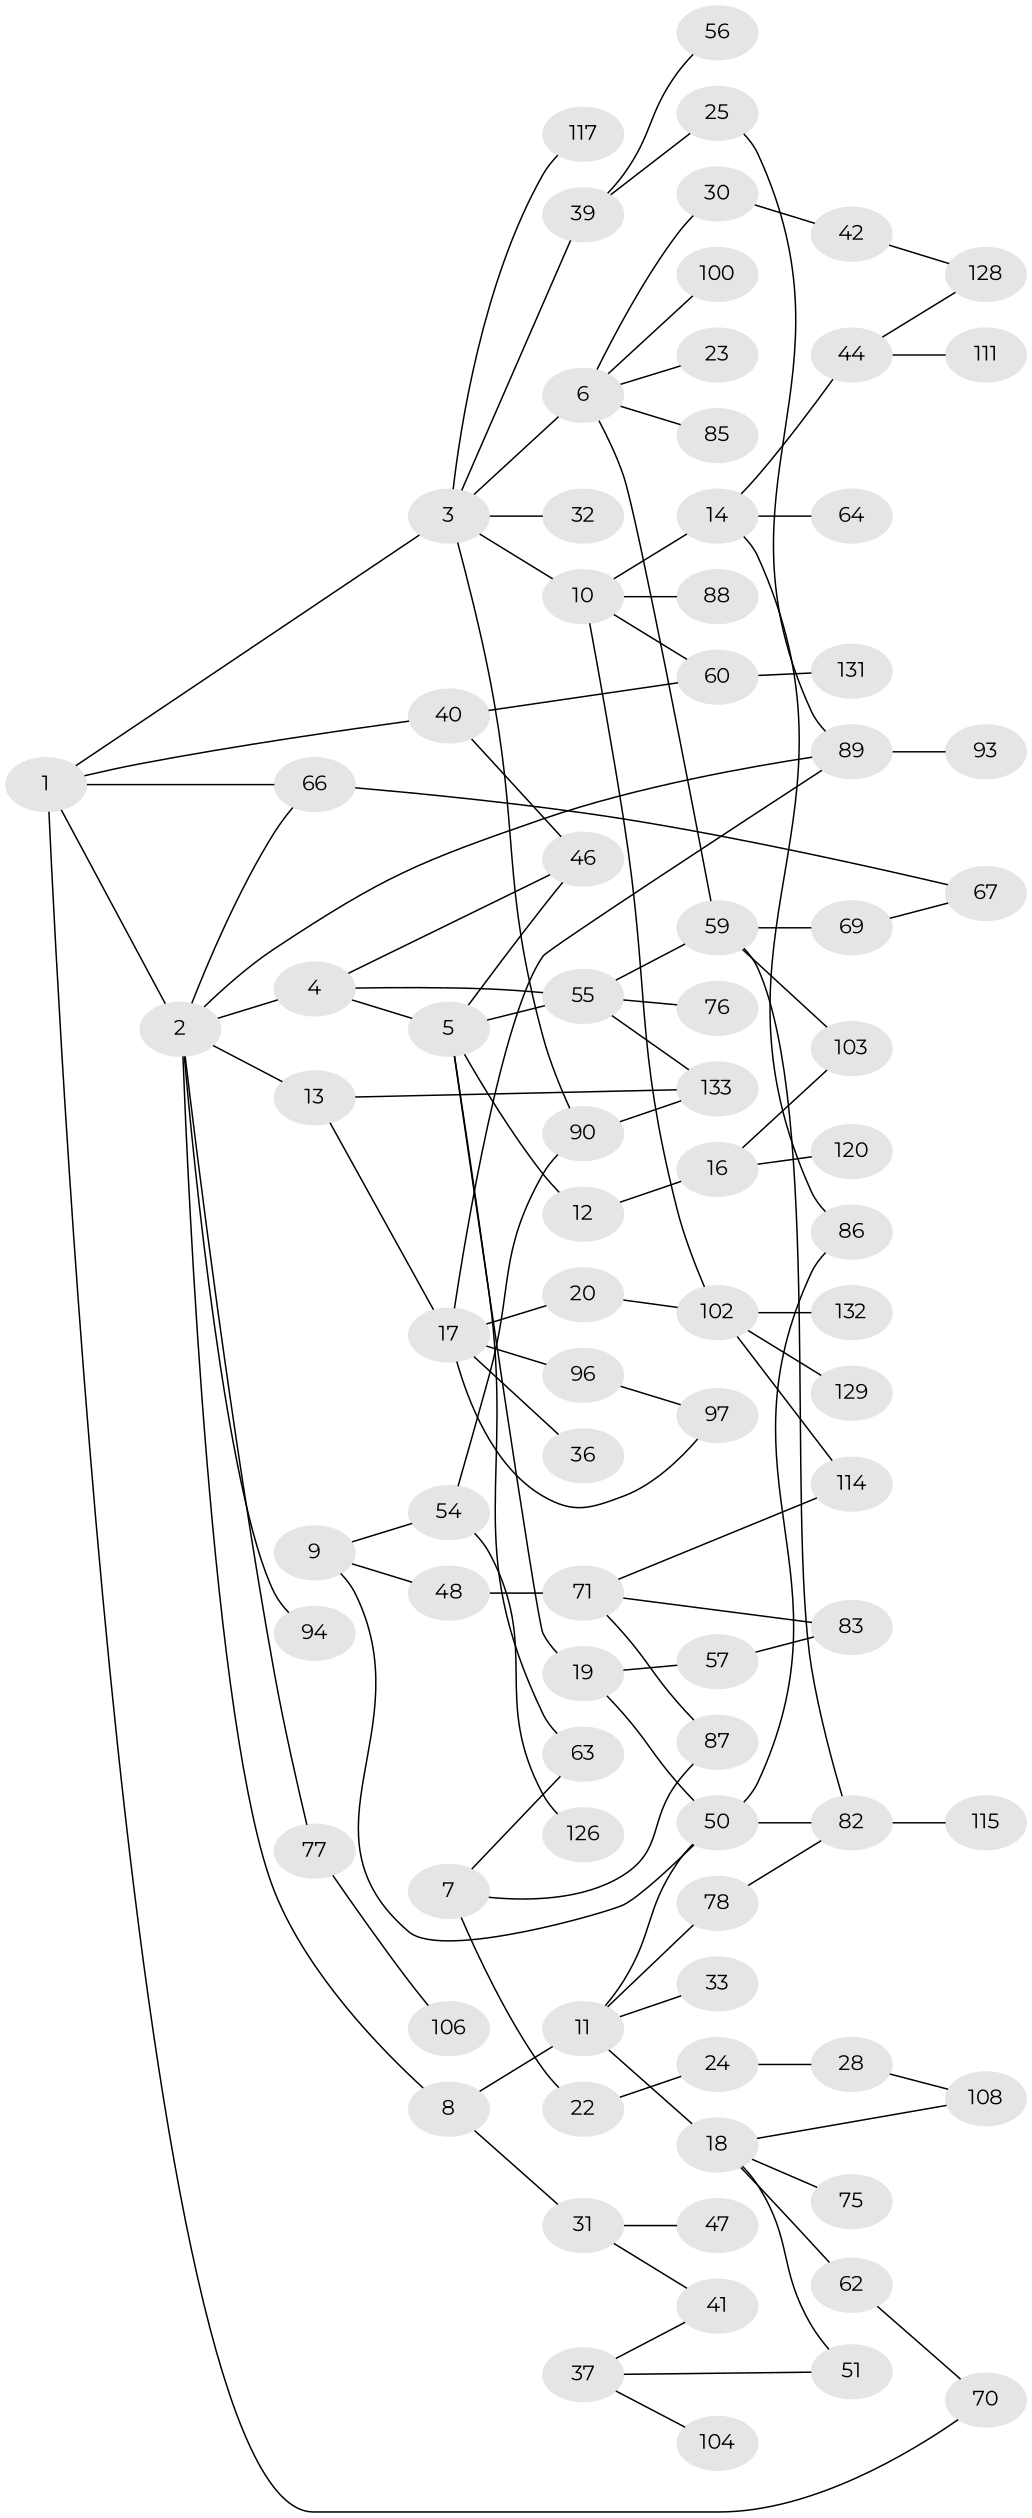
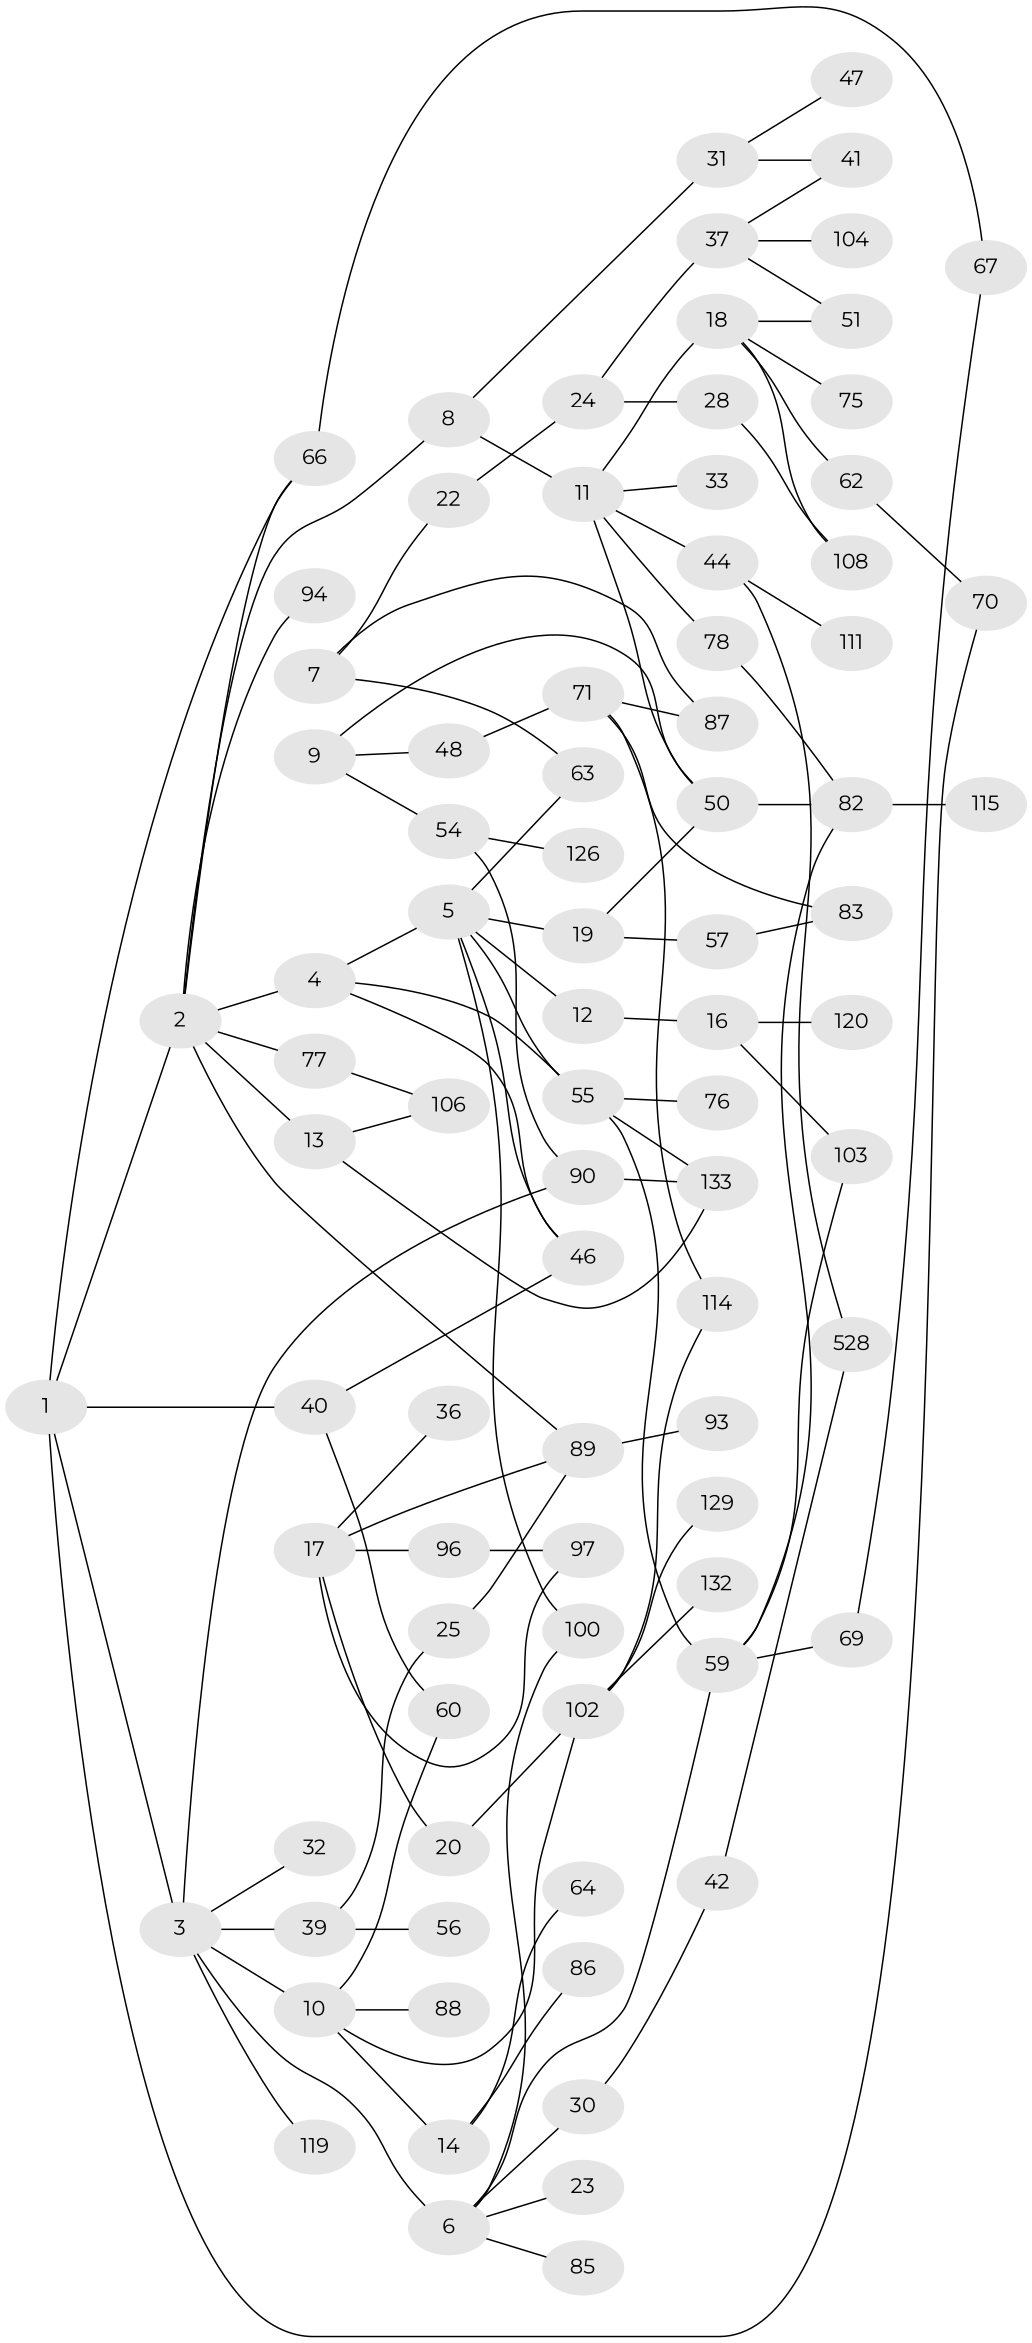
node "117": label "117" -> "119"
node "128": label "128" -> "528"
edge "37" -- "24": added
edge "44" -- "14": now "44" -- "11"
node "131": removed
edge "13" -- "17": now "13" -- "106"
edge "5" -- "100": added
edge "86" -- "50": removed
